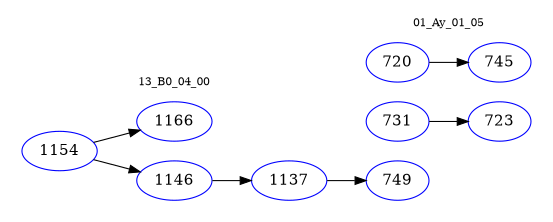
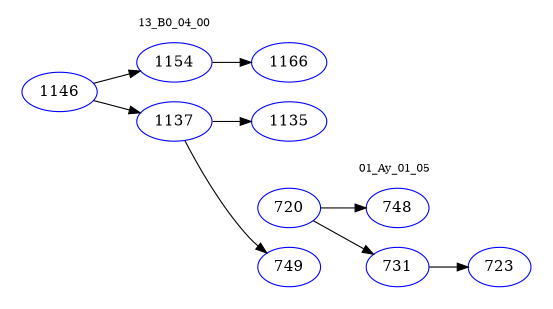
node "745": label "745" -> "748"
node "1135": added
edge "1154" -> "1146": reversed
edge "720" -> "731": added
